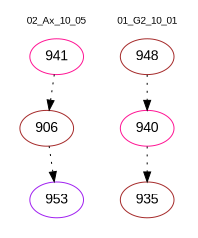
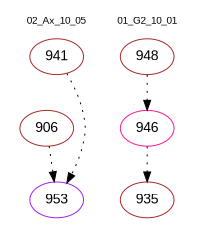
node "941": color deeppink -> brown
edge "941" -> "906": now "941" -> "953"
node "940": label "940" -> "946"
